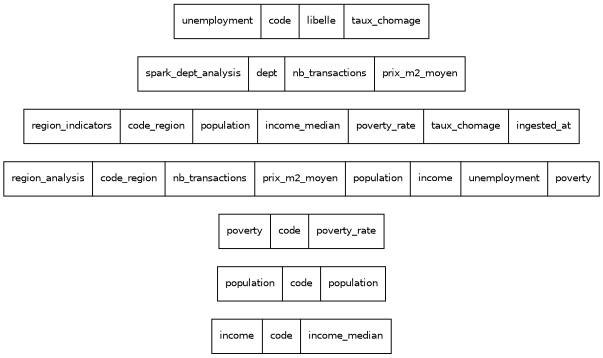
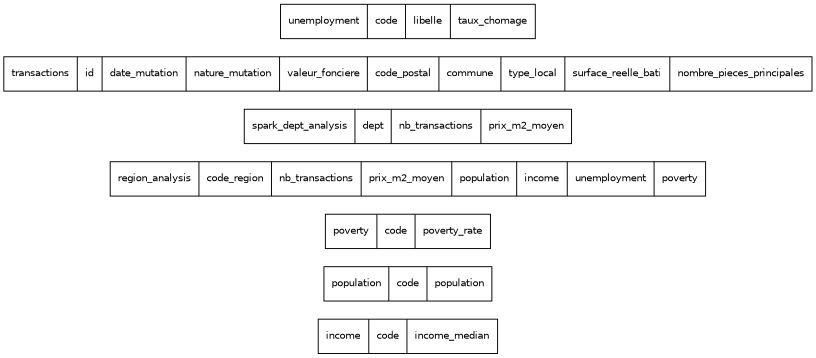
node "transactions": added
node "region_indicators": removed
